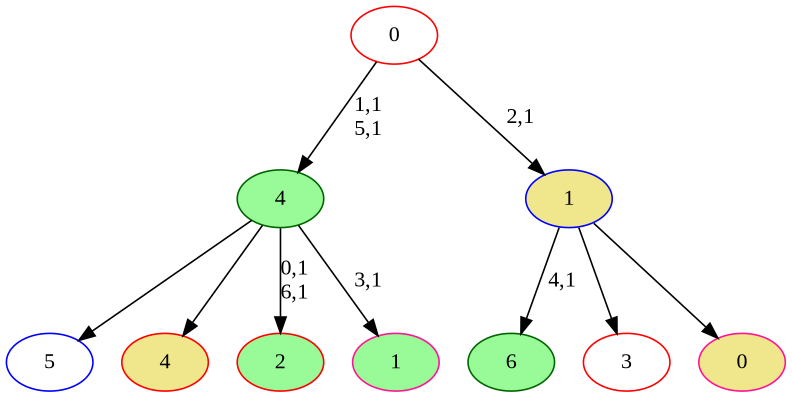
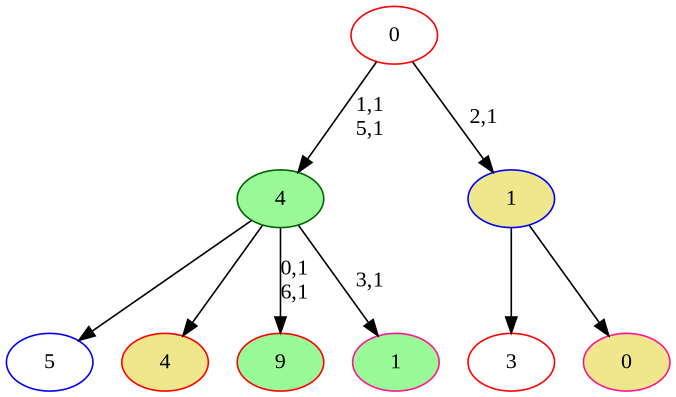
node "2": label "2" -> "9"
node "6": removed
